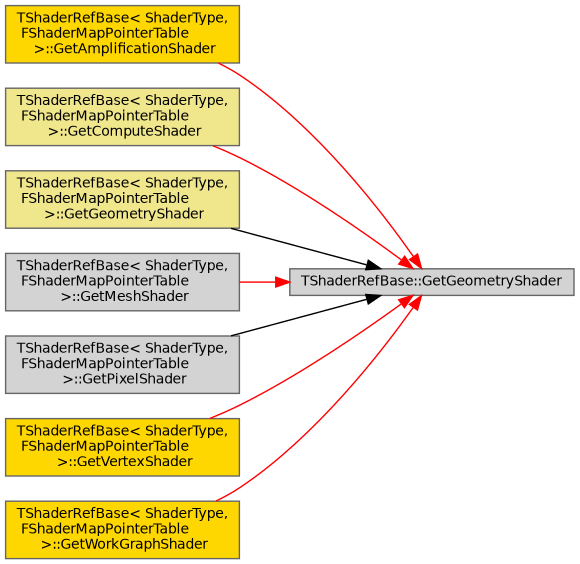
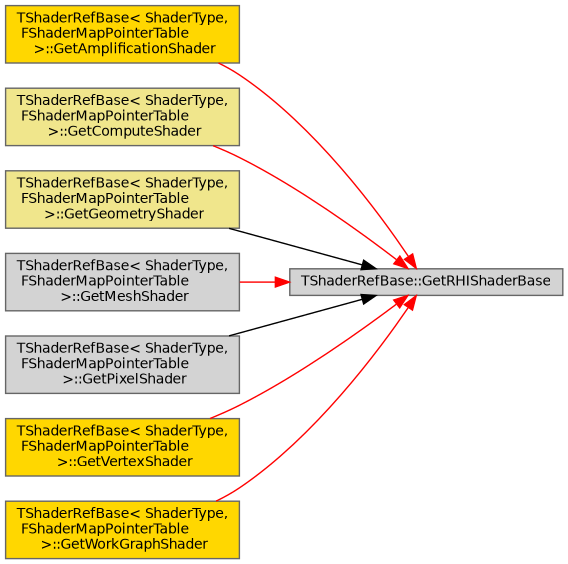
node "TShaderRefBase::GetGeometryShader": label "TShaderRefBase::GetGeometryShader" -> "TShaderRefBase::GetRHIShaderBase"
